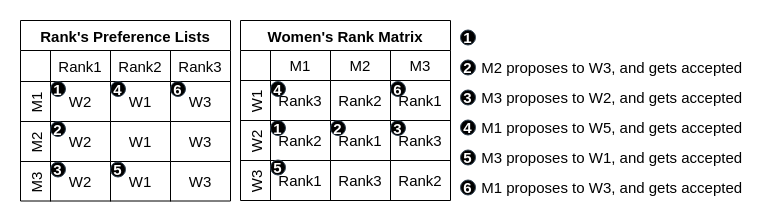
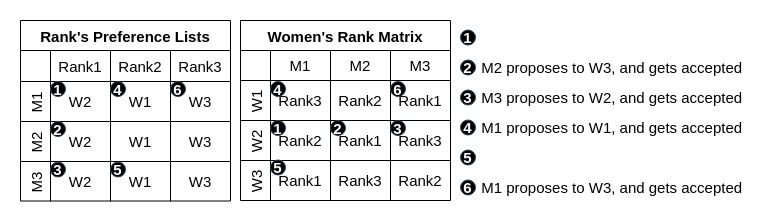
node "M1 proposes to W5, and gets accepted": label "M1 proposes to W5, and gets accepted" -> "M1 proposes to W1, and gets accepted"
node "M3 proposes to W1, and gets accepted": removed
